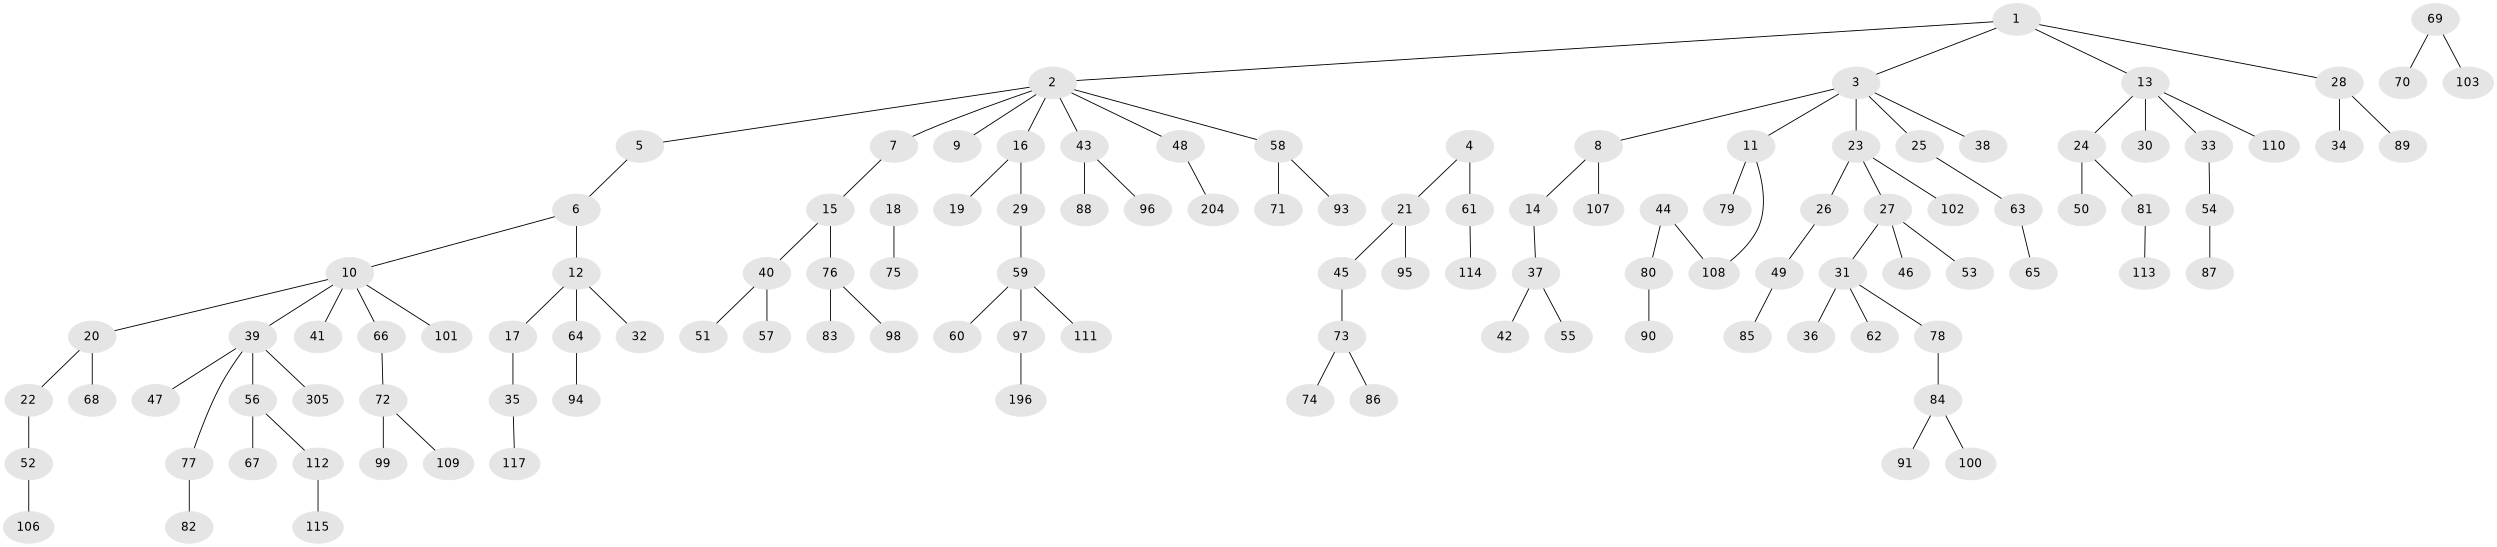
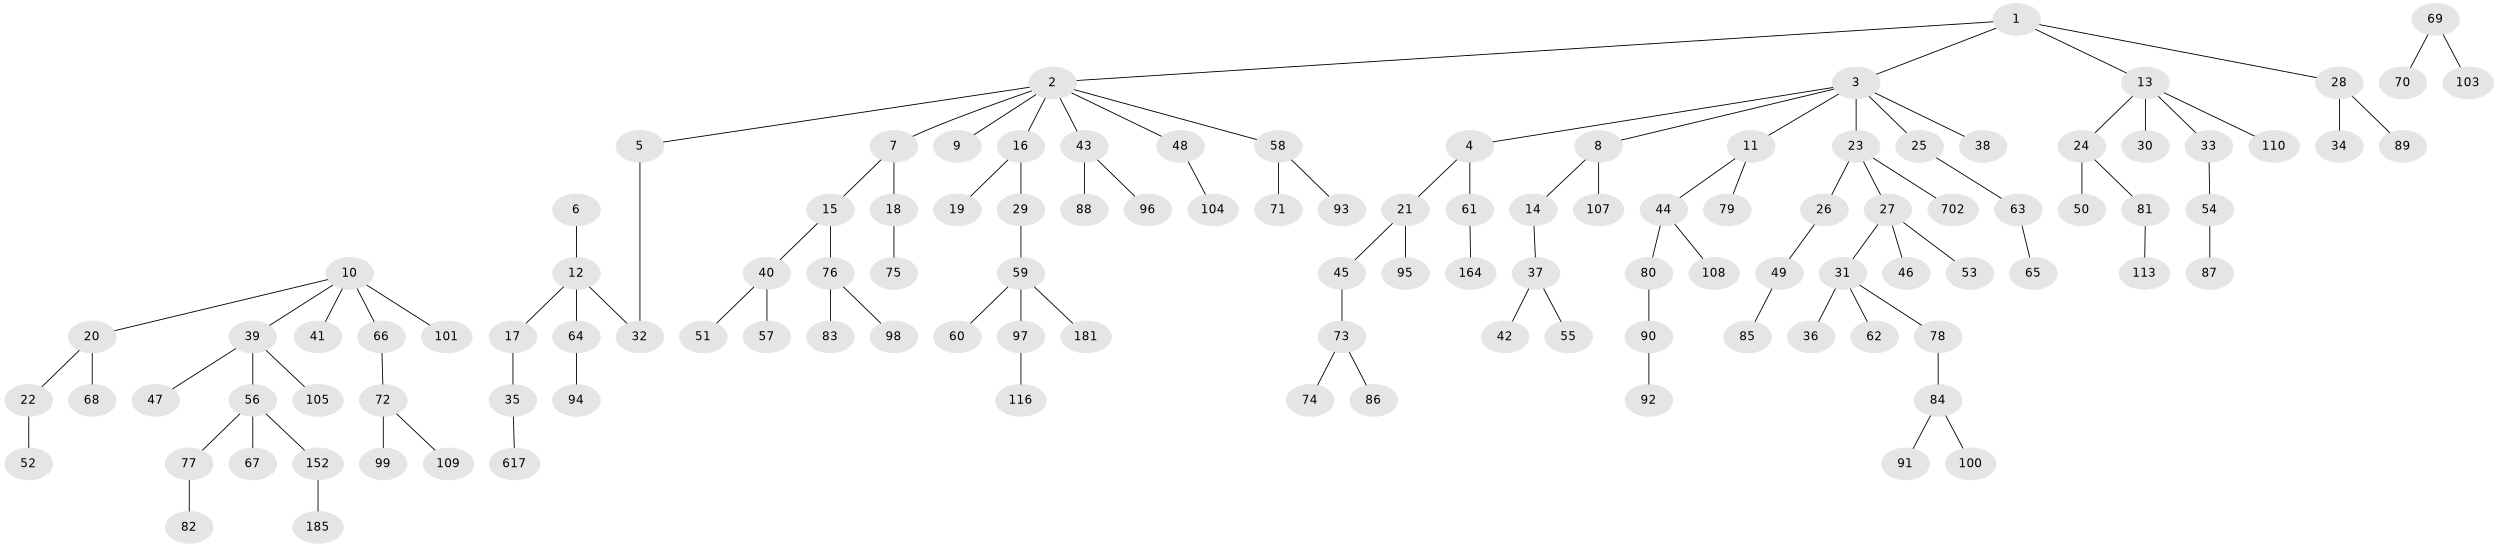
edge "3" -- "4": added
edge "5" -- "6": now "5" -- "32"
edge "7" -- "18": added
node "204": label "204" -> "104"
node "102": label "102" -> "702"
edge "11" -- "108": now "11" -- "44"
edge "6" -- "10": removed
node "114": label "114" -> "164"
node "111": label "111" -> "181"
edge "39" -- "77": now "56" -- "77"
node "305": label "305" -> "105"
node "196": label "196" -> "116"
node "92": added
node "112": label "112" -> "152"
node "117": label "117" -> "617"
node "106": removed
node "115": label "115" -> "185"
